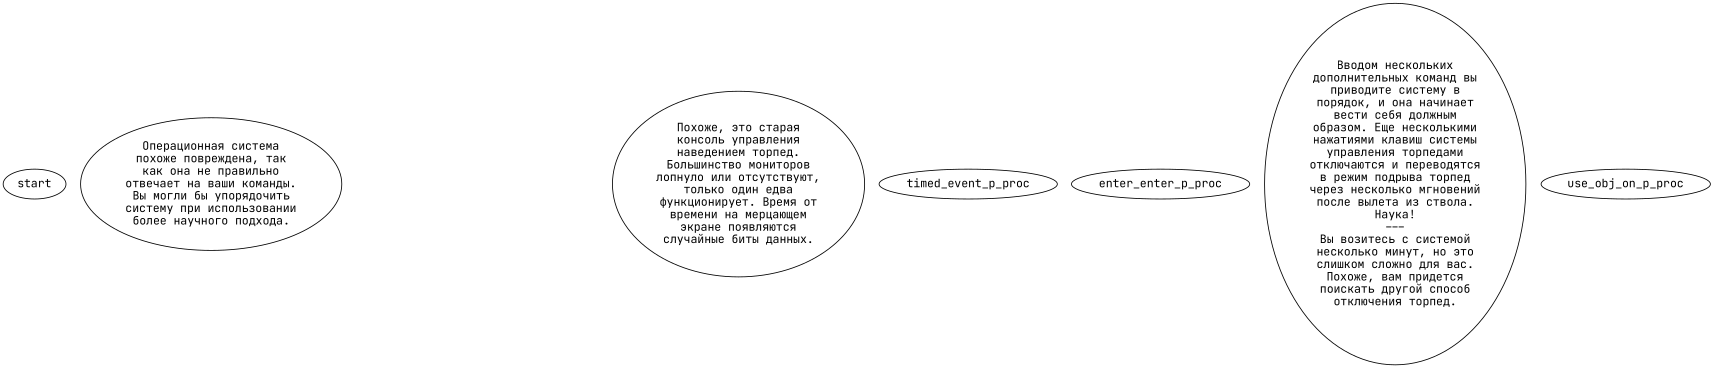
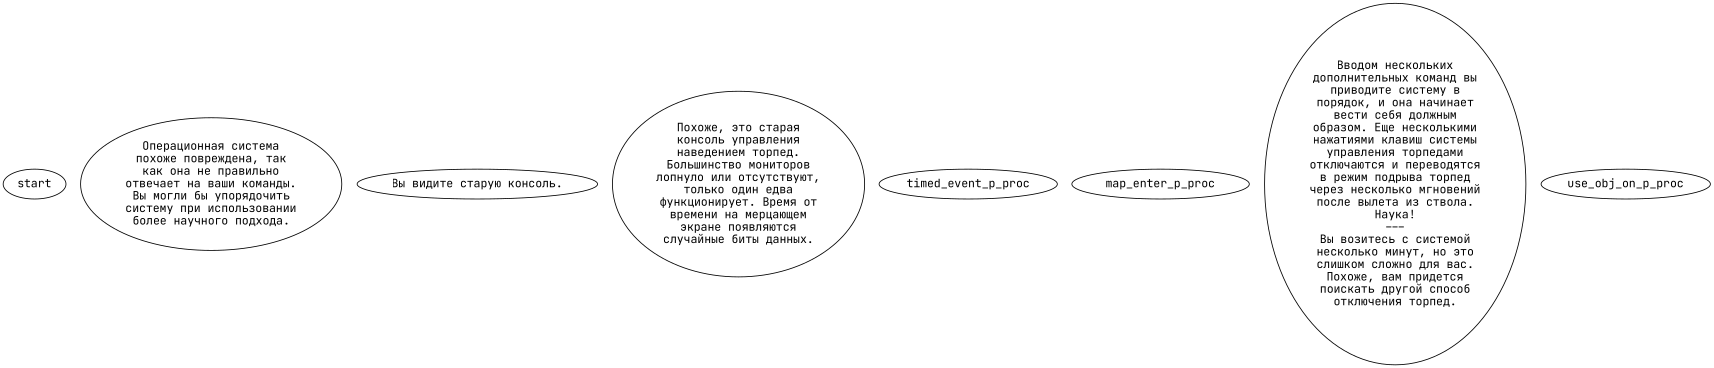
node "Вы видите старую консоль.": added
node "enter_enter_p_proc": label "enter_enter_p_proc" -> "map_enter_p_proc"
